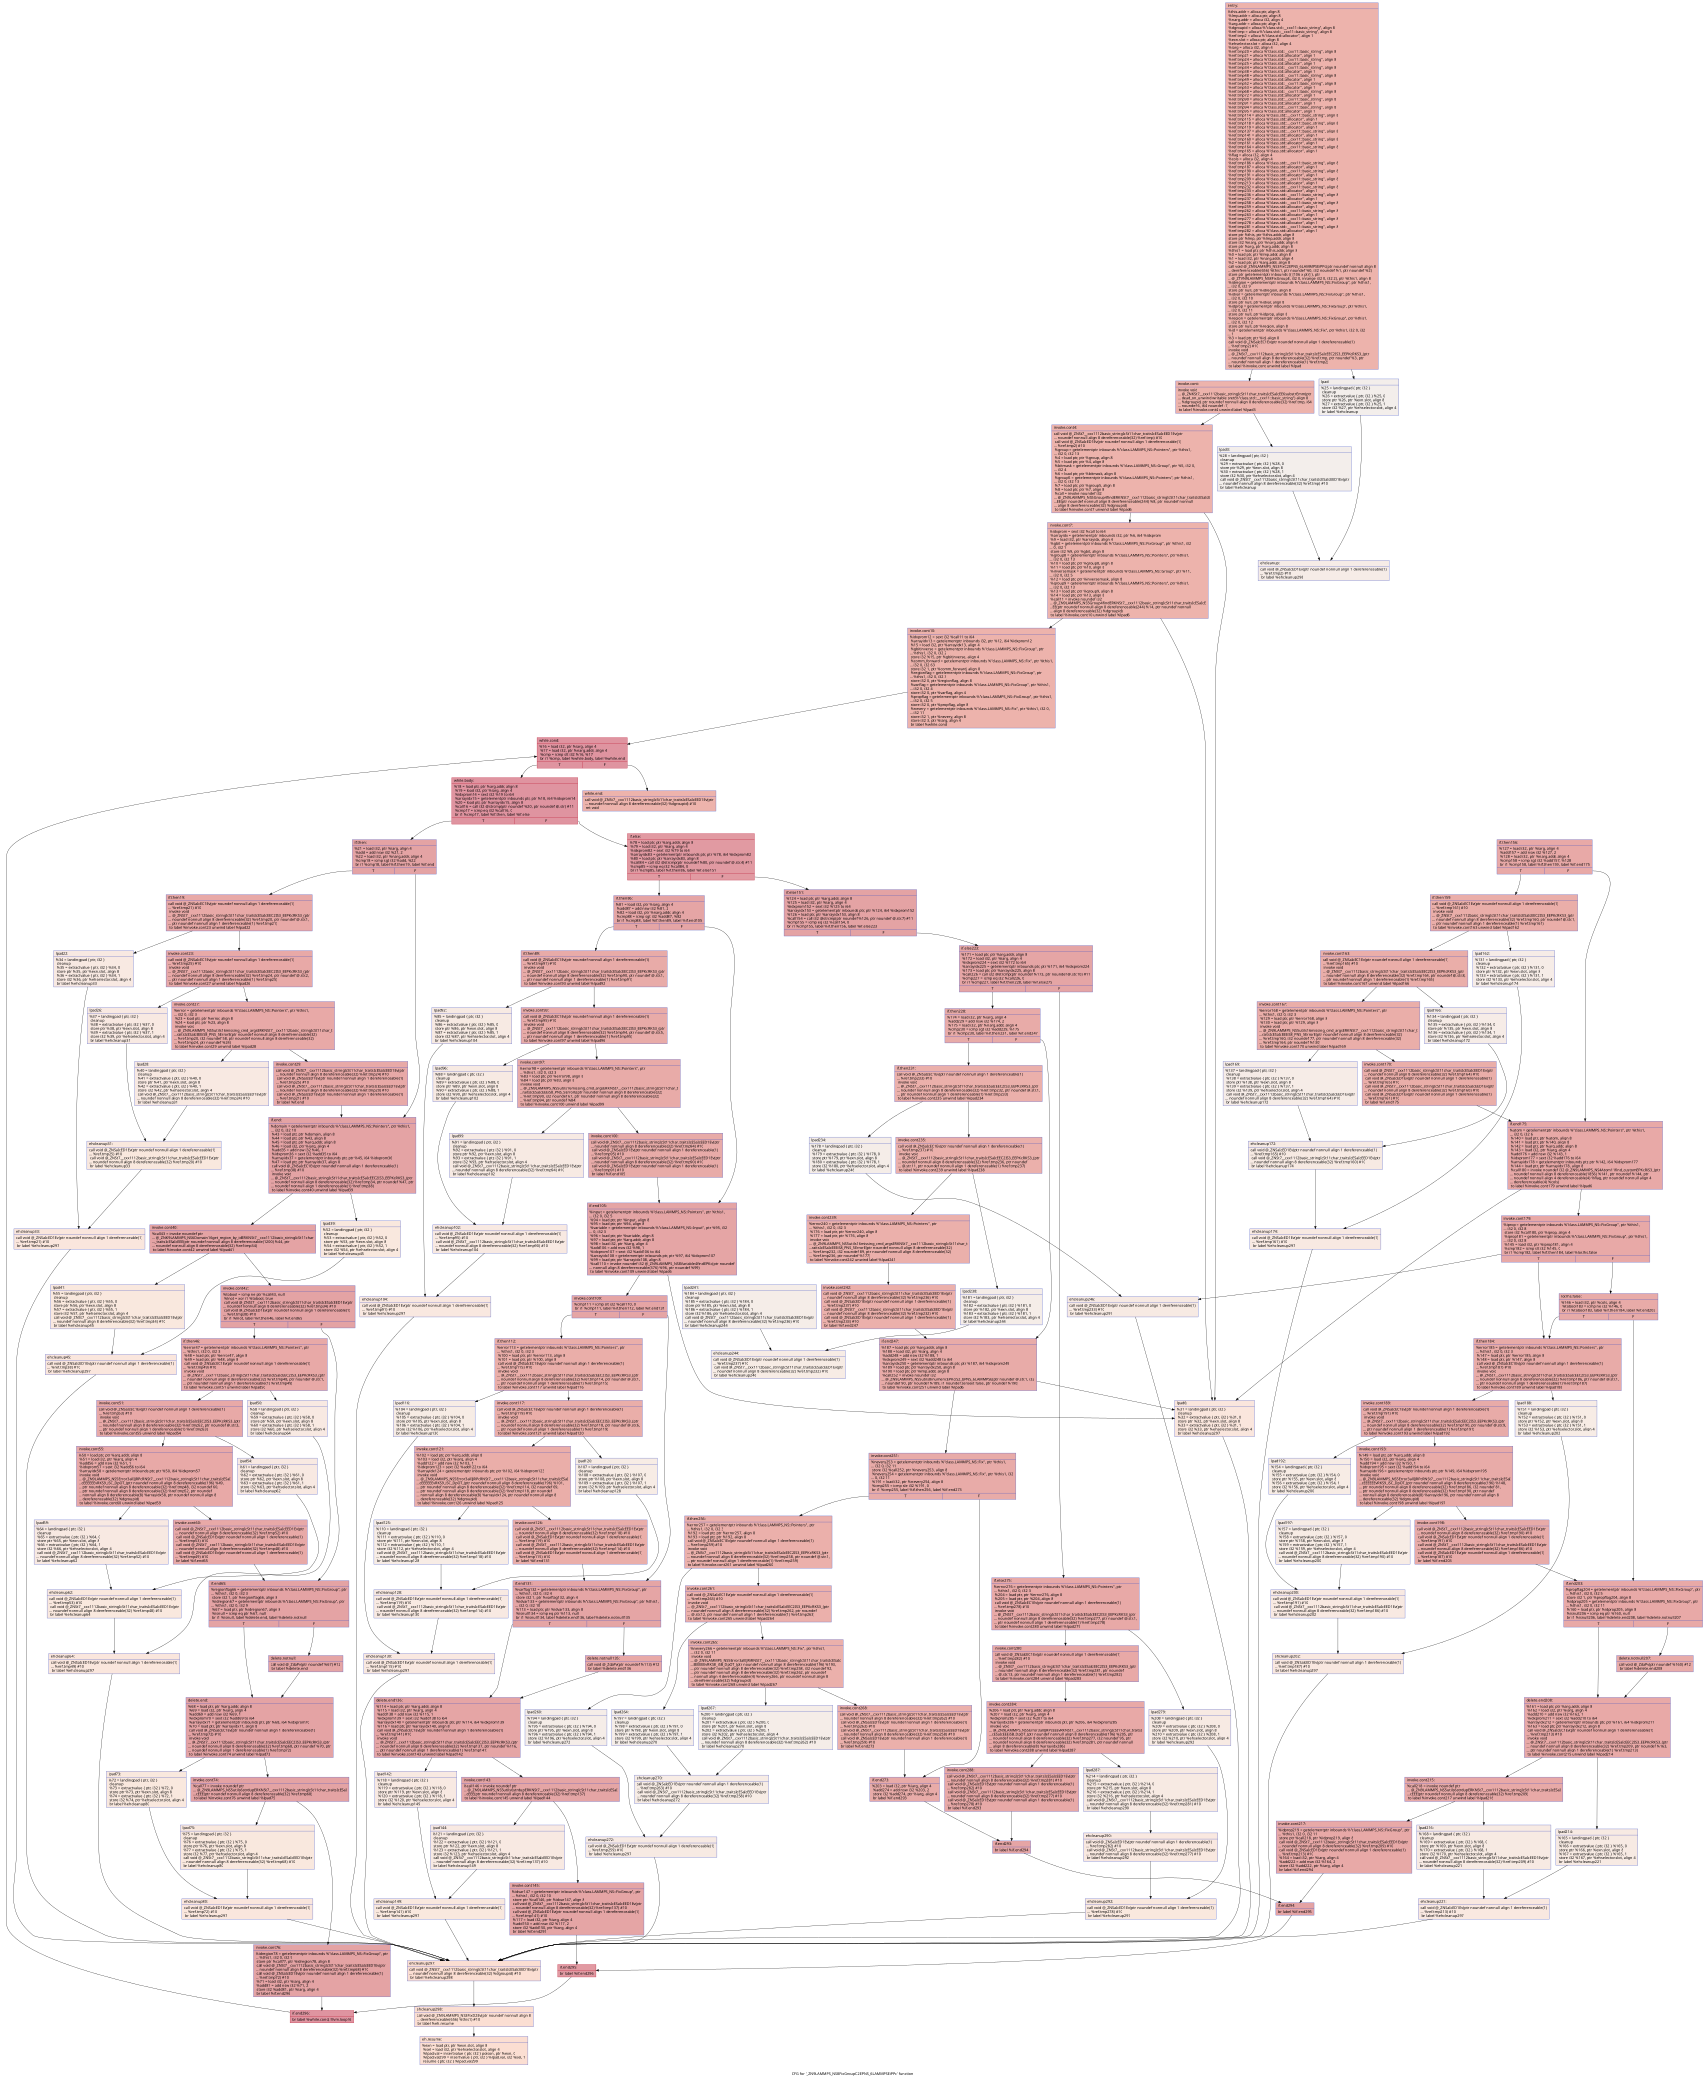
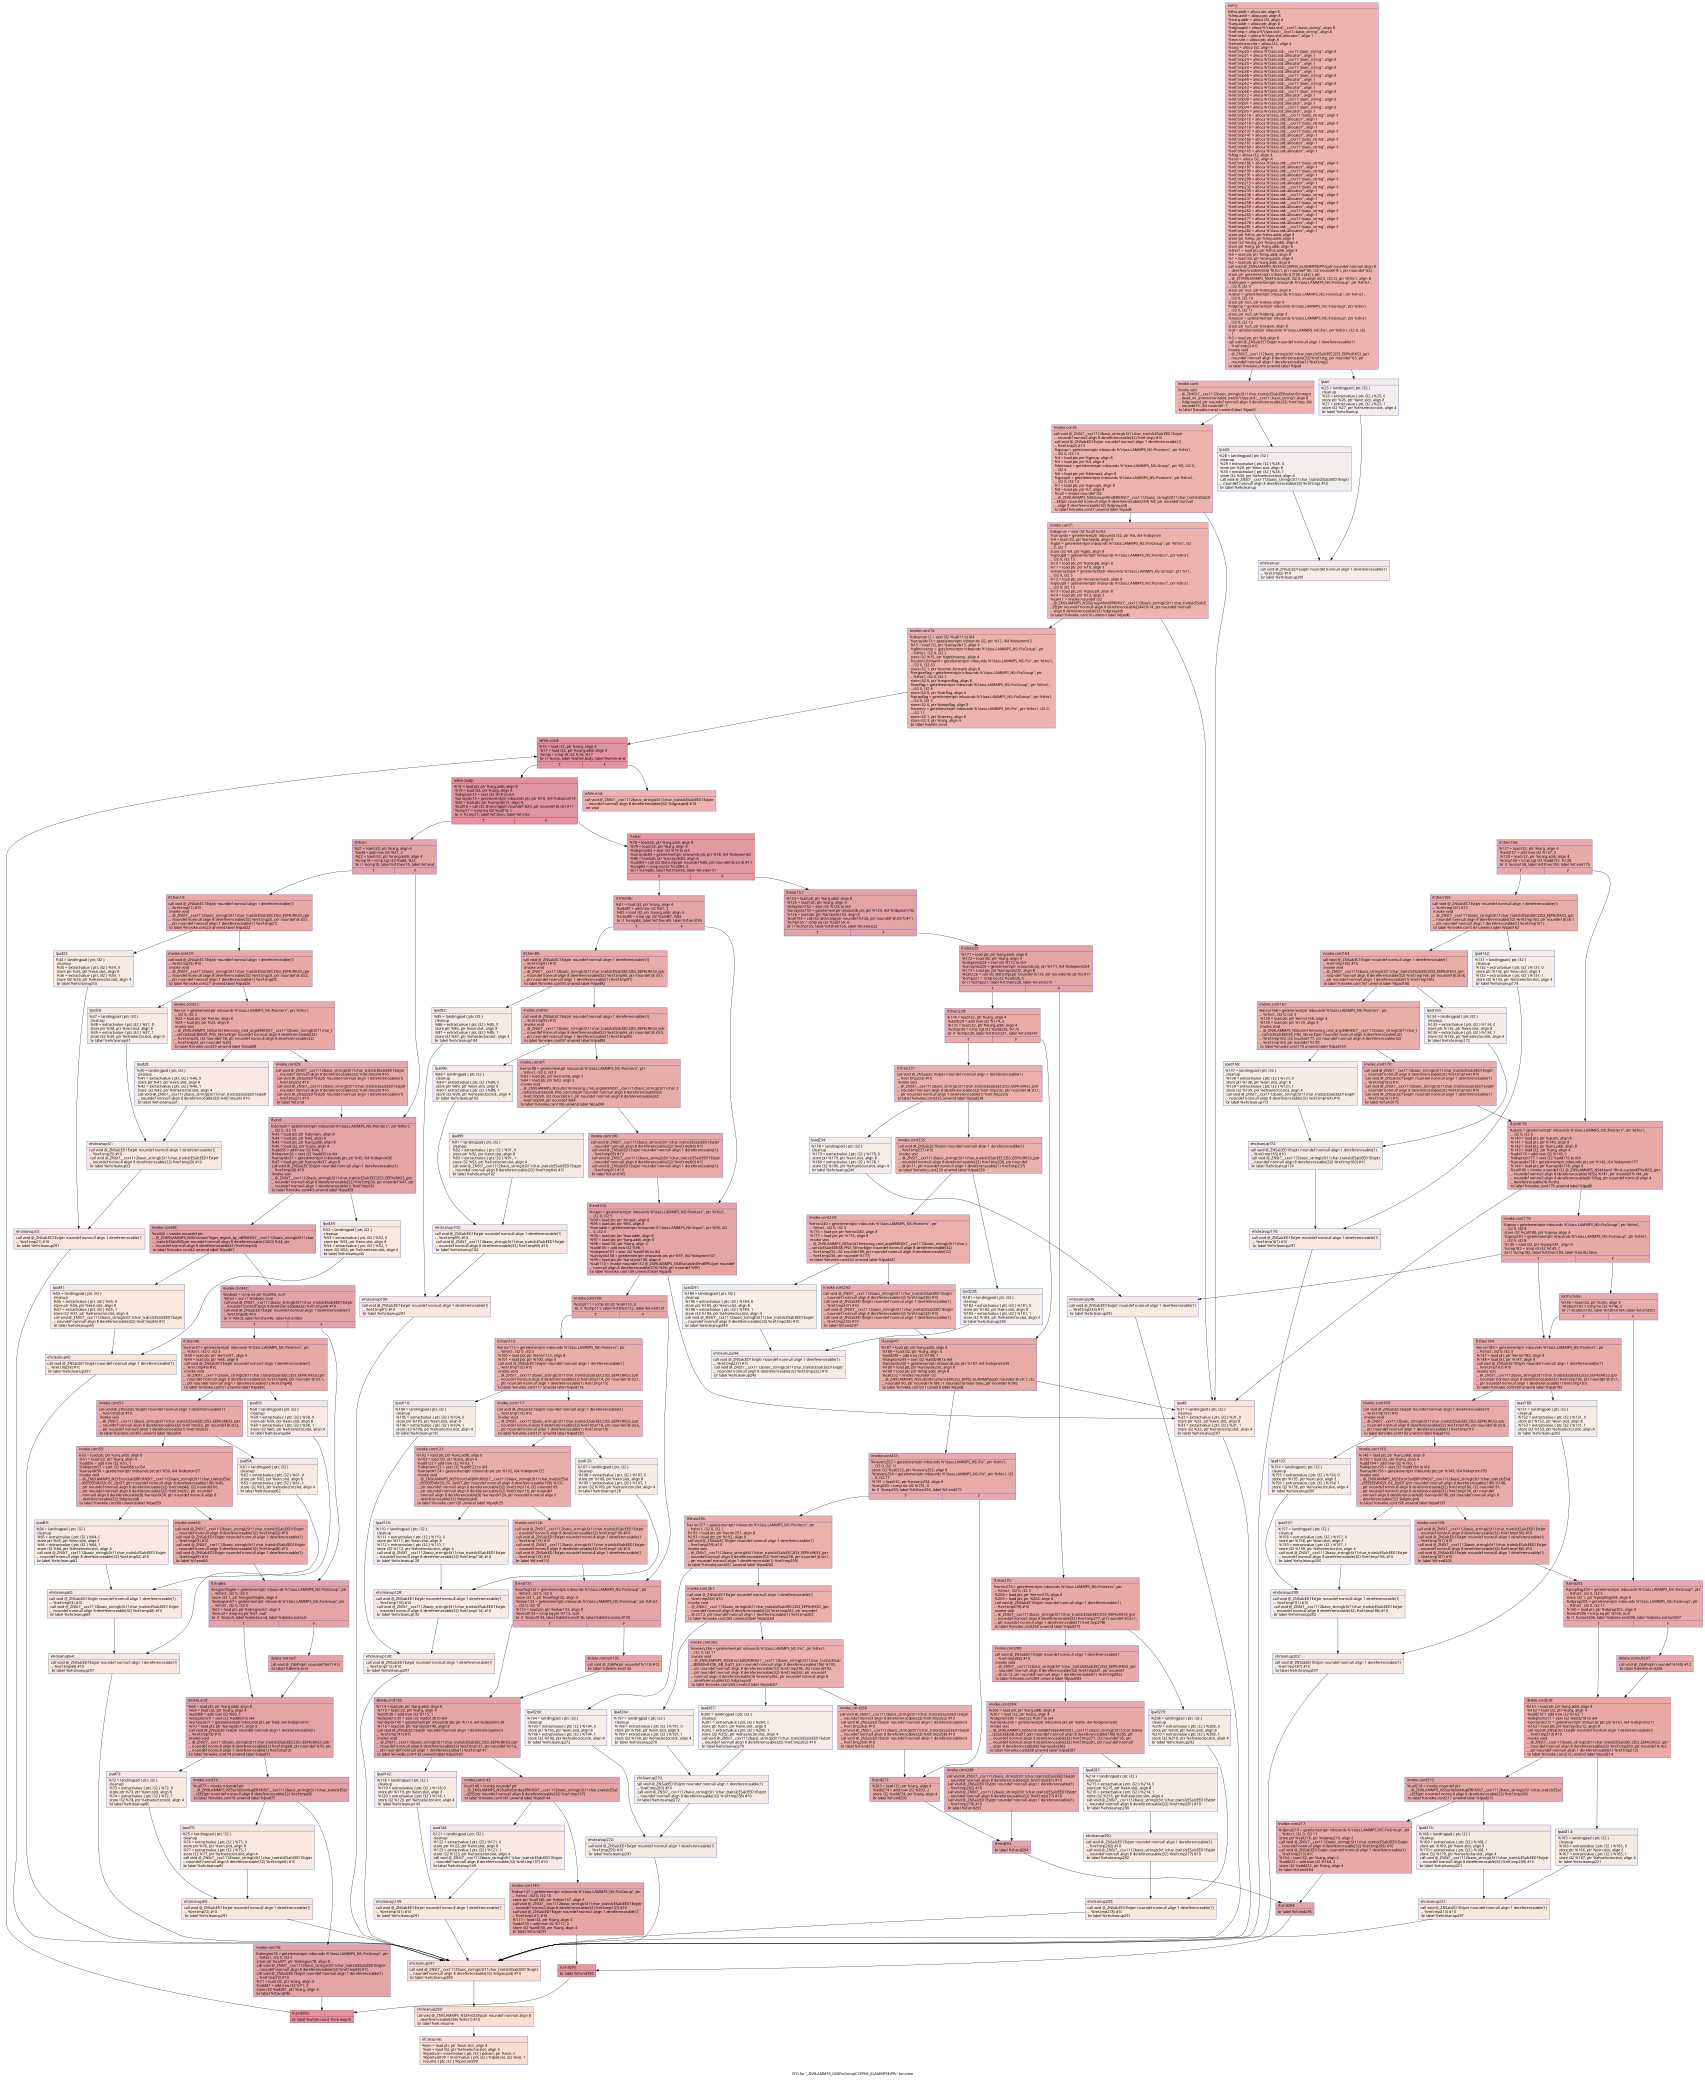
edge "invoke.cont239:" -> "lpad241:": added
node "delete.end208:": color #3d50c3ff -> #b70d28ff
